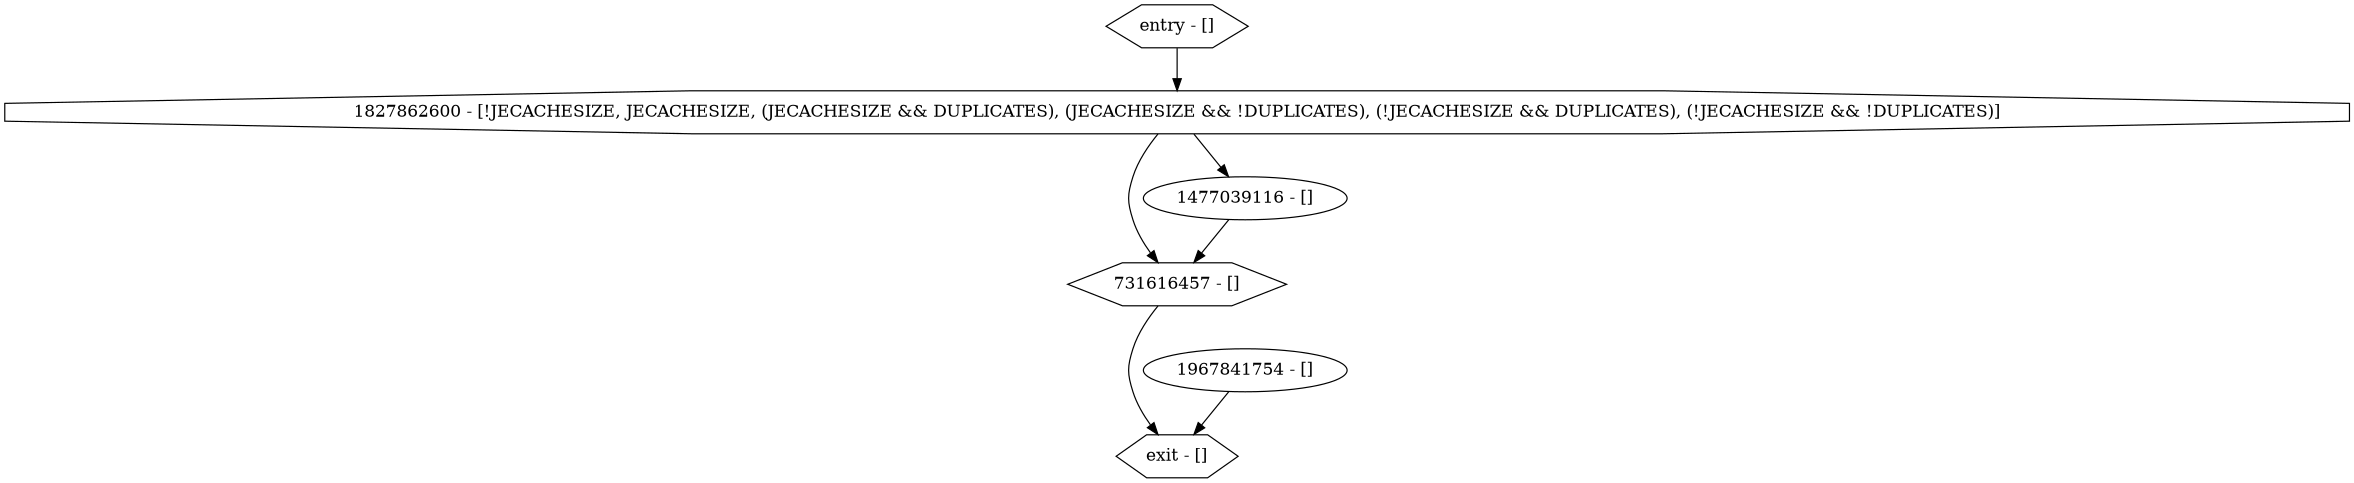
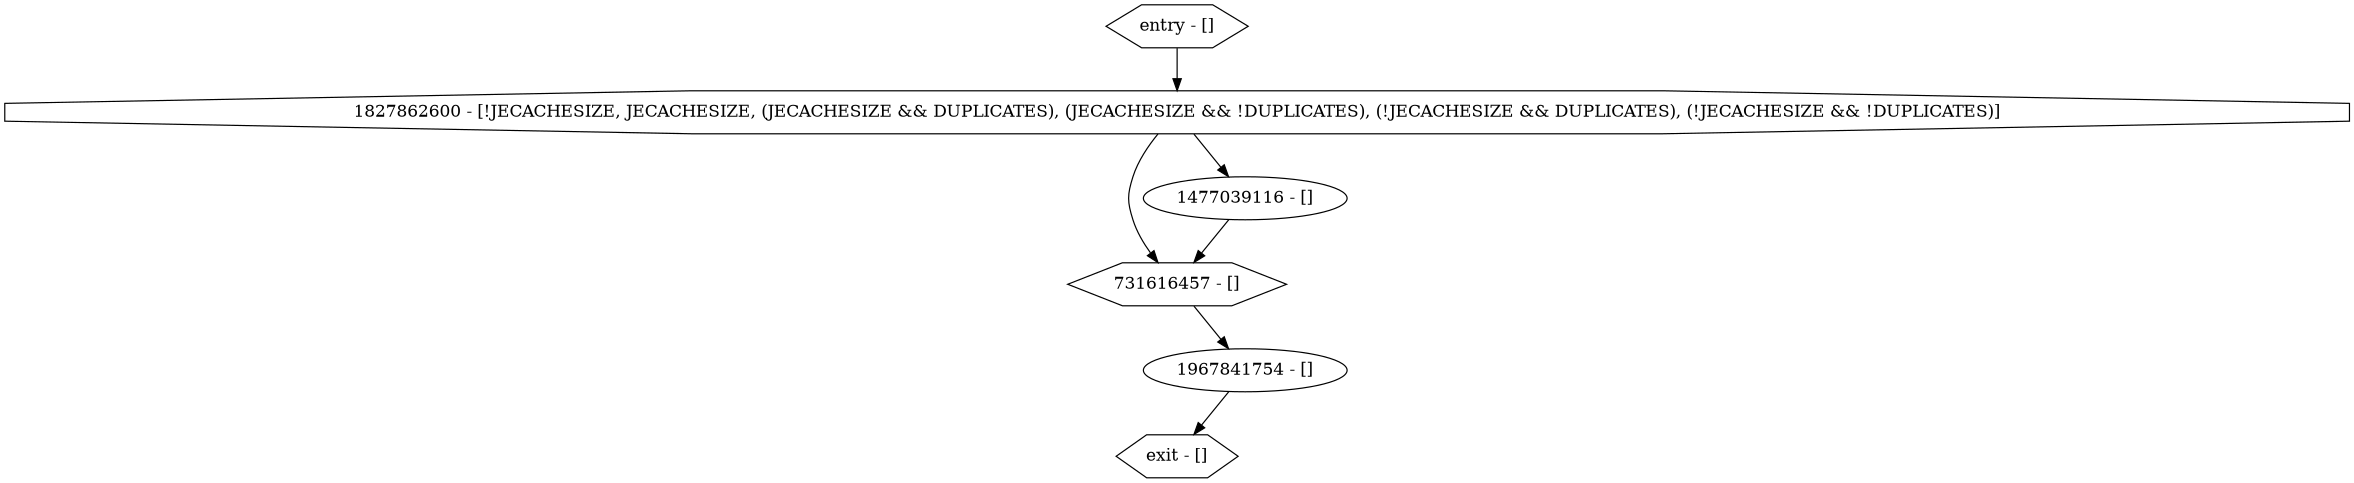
edge "731616457 - []" -> "exit - []": now "731616457 - []" -> "1967841754 - []"
